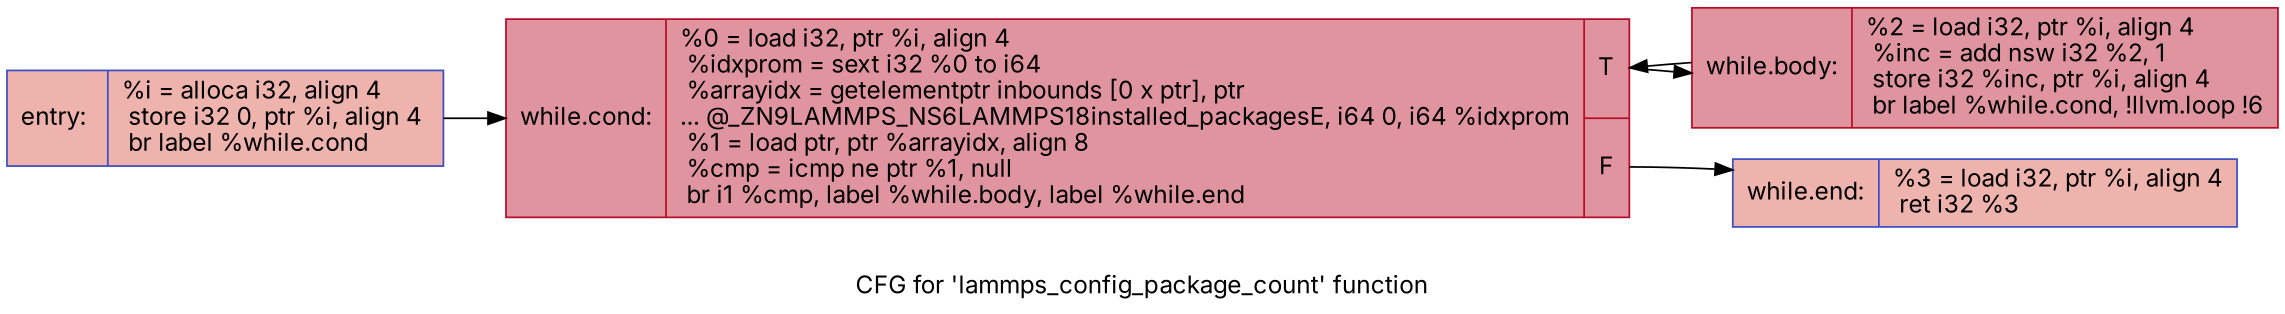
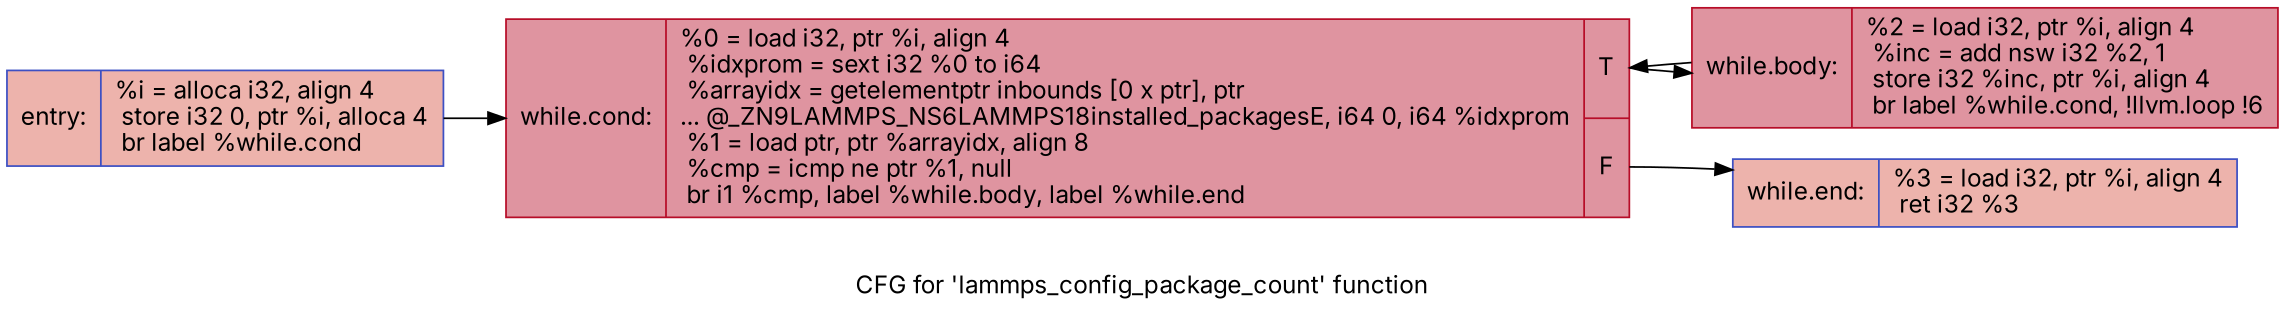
node "entry:": text "store i32 0, ptr %i, align 4" -> "store i32 0, ptr %i, alloca 4"
